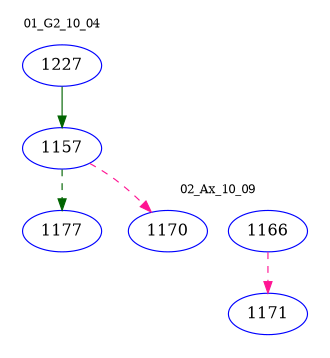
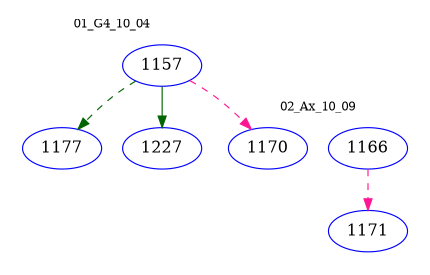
cluster "01_G2_10_04": label "01_G2_10_04" -> "01_G4_10_04"
edge "1227" -> "1157": reversed
